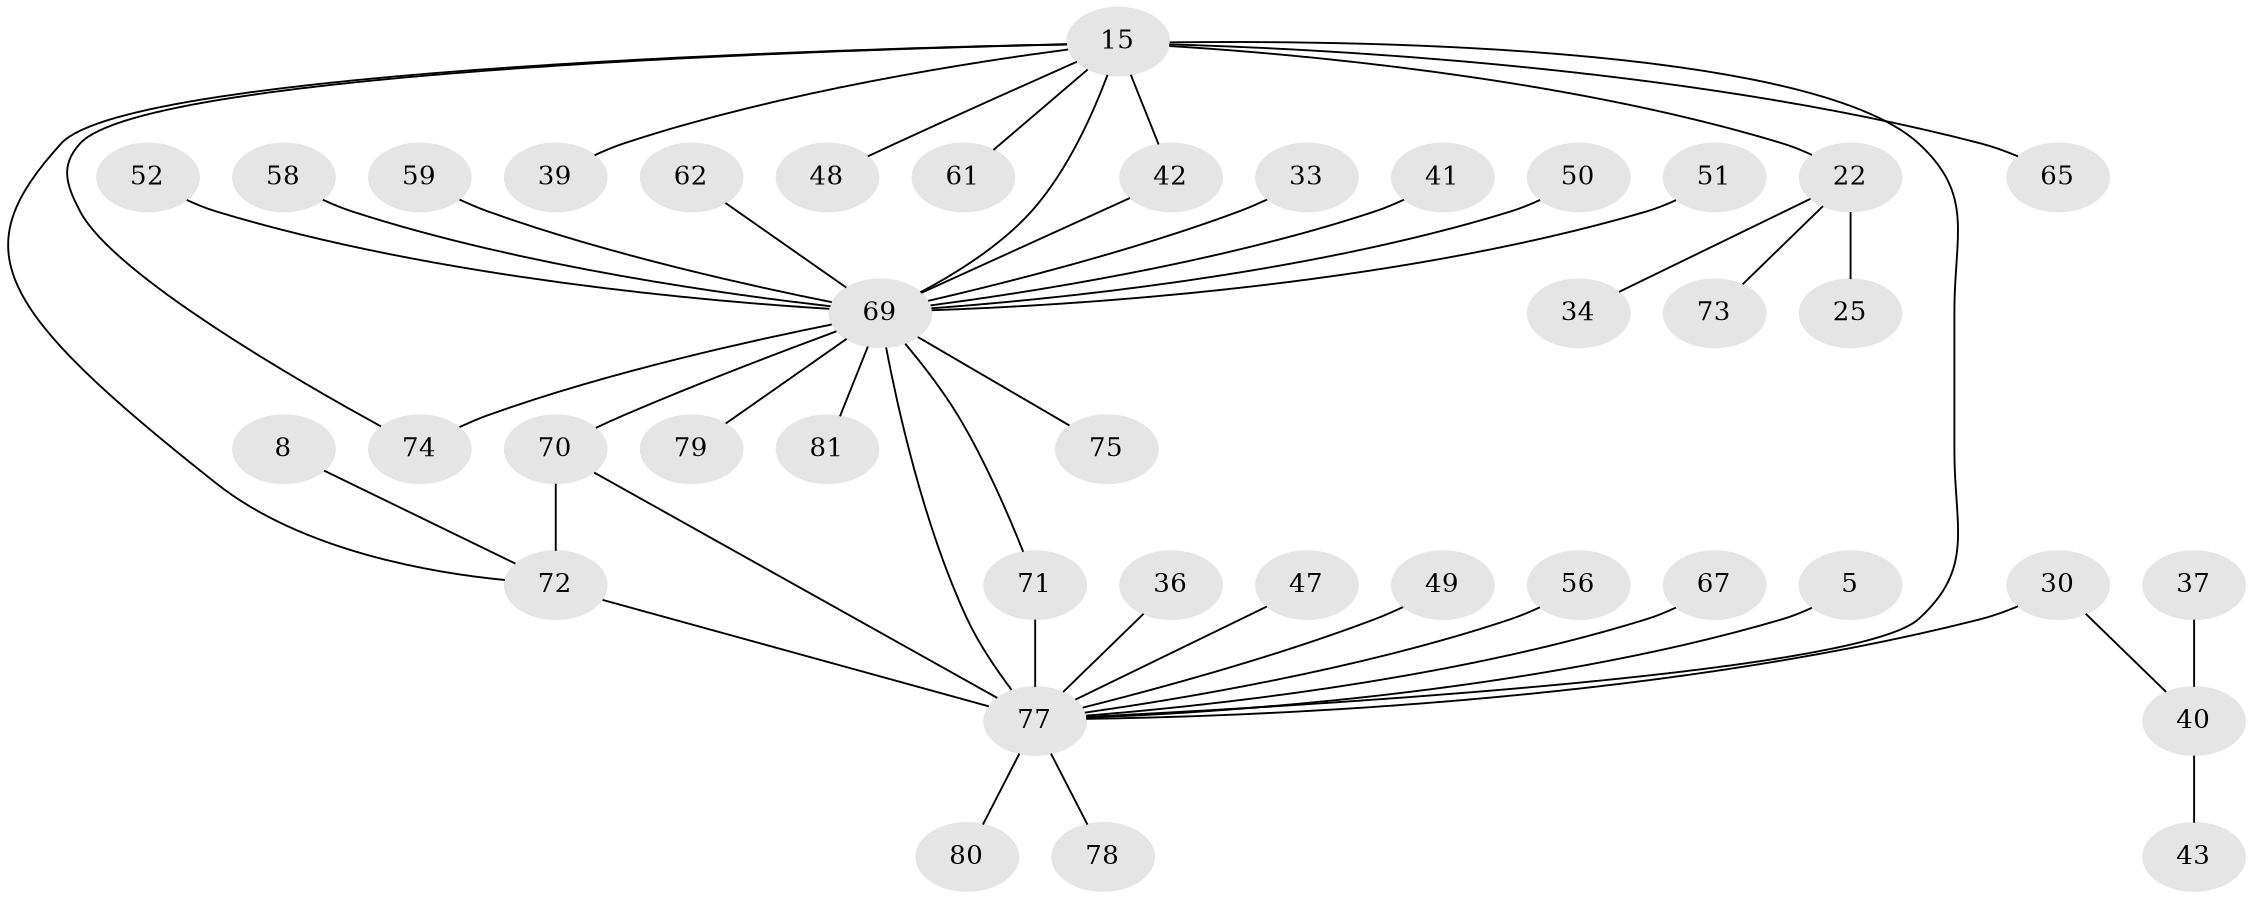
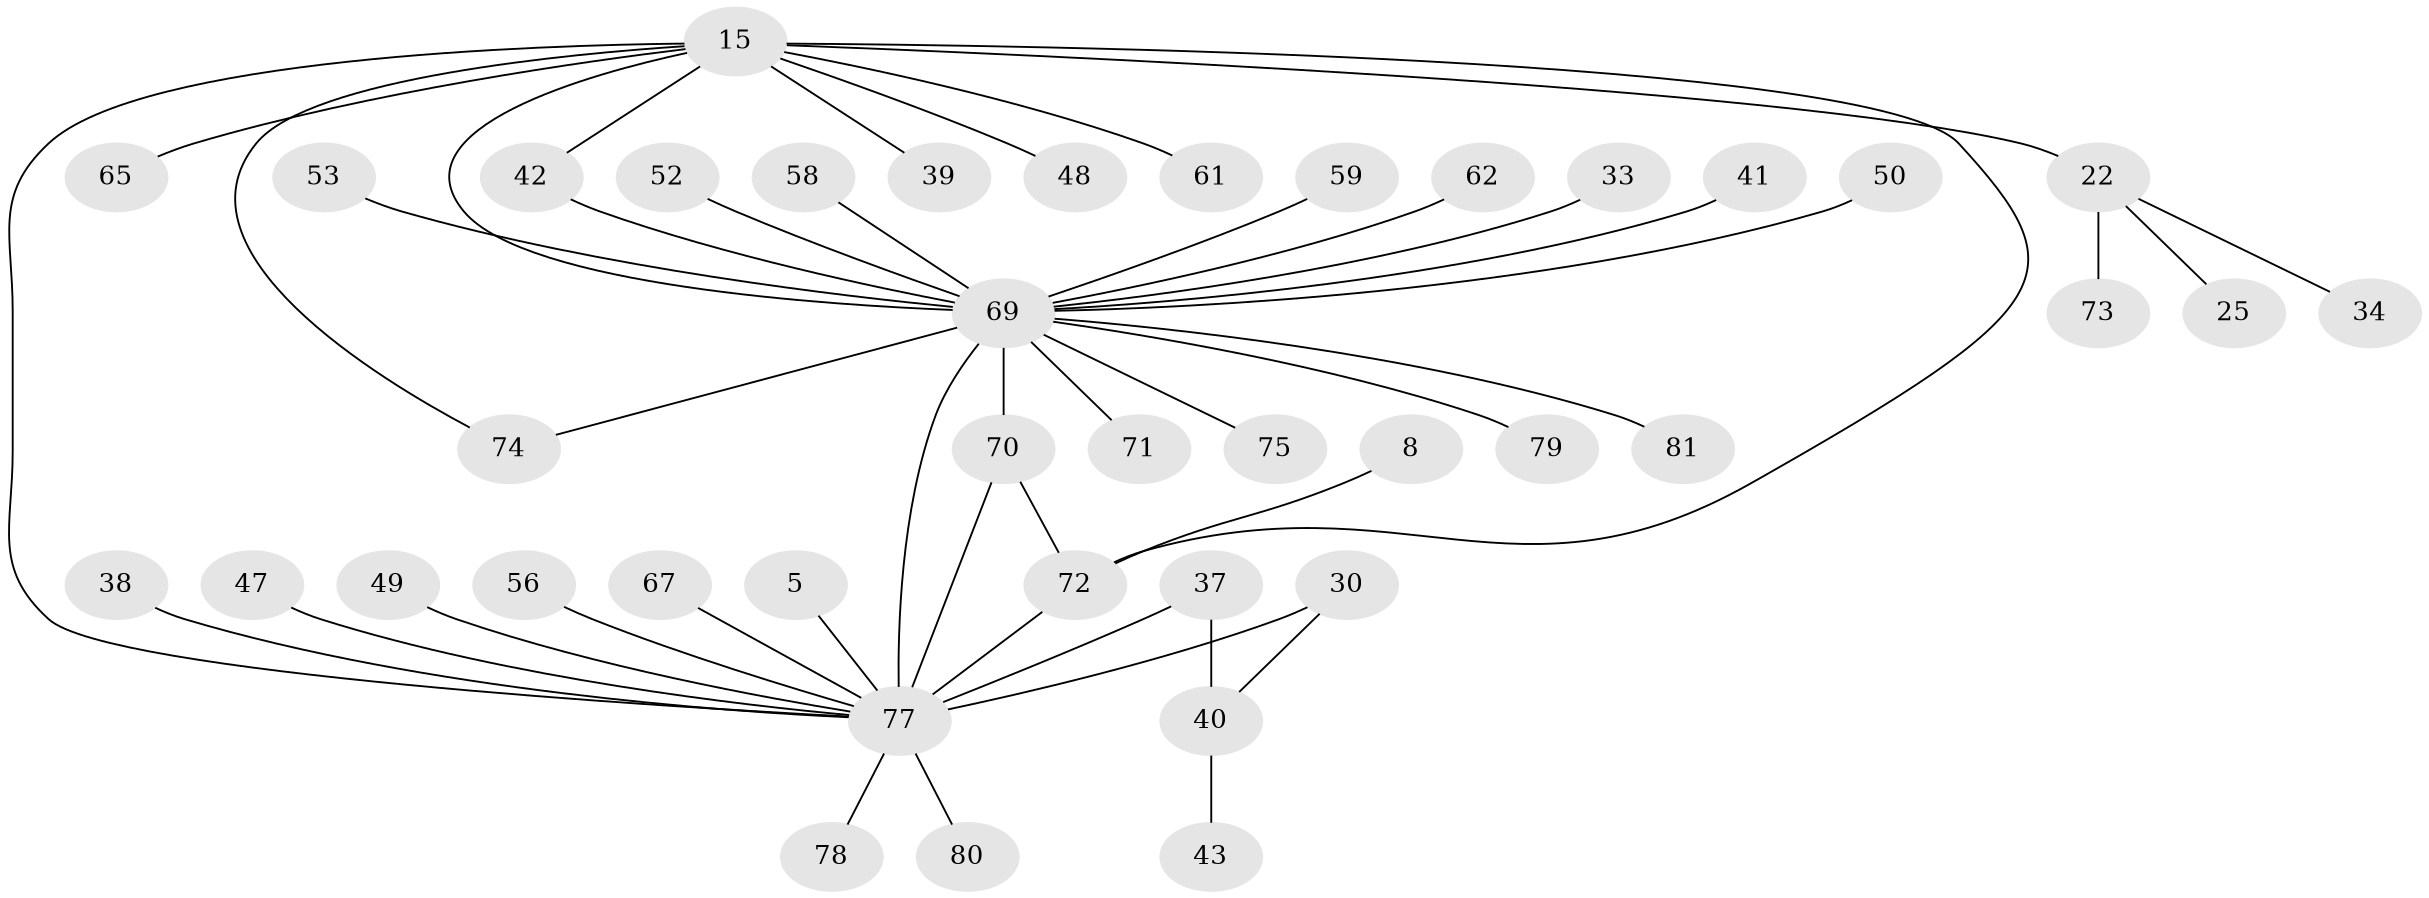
node "51": label "51" -> "53"
node "36": label "36" -> "38"
edge "71" -- "77": now "37" -- "77"
